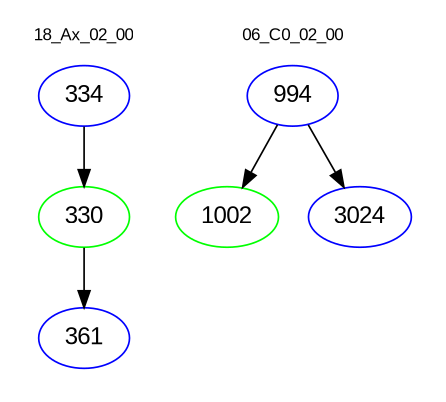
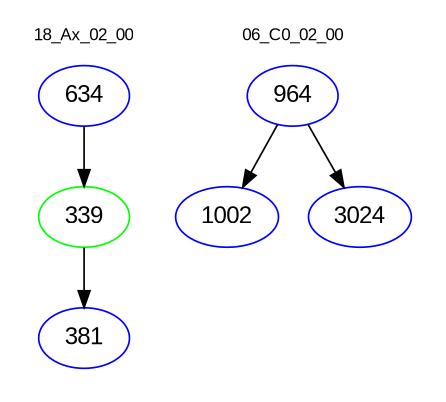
node "334": label "334" -> "634"
node "994": label "994" -> "964"
node "330": label "330" -> "339"
node "1002": color green -> blue
node "361": label "361" -> "381"
